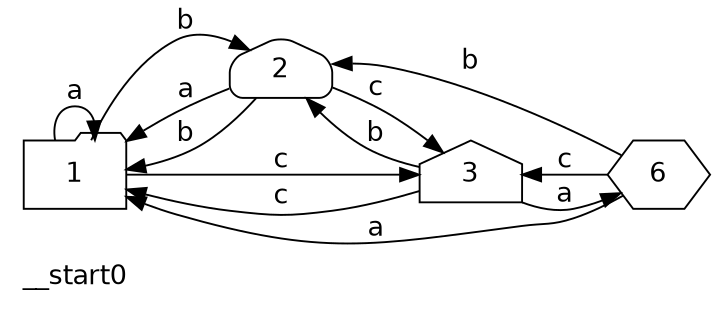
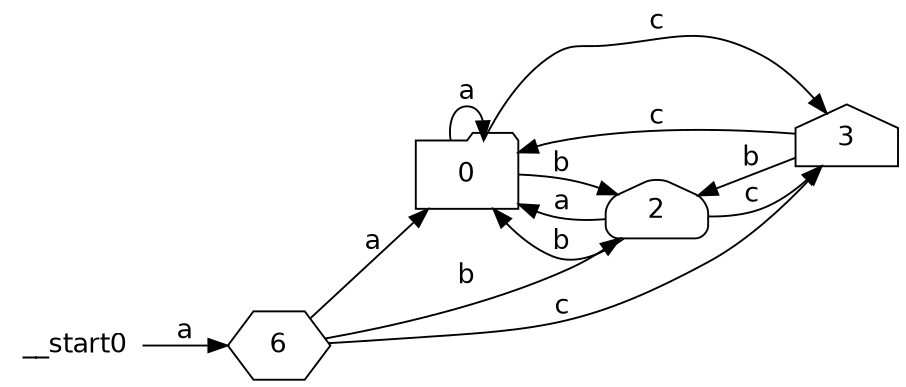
node "1": label "1" -> "0"
edge "3" -> "6": now "__start0" -> "6"
